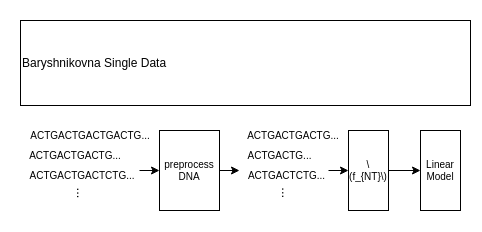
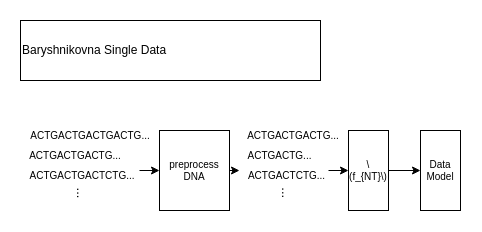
node "Baryshnikovna Single Data": size 450x85 -> 300x60
node "preprocess DNA": size 60x80 -> 70x80
node "Linear Model": label "Linear Model" -> "Data Model"
